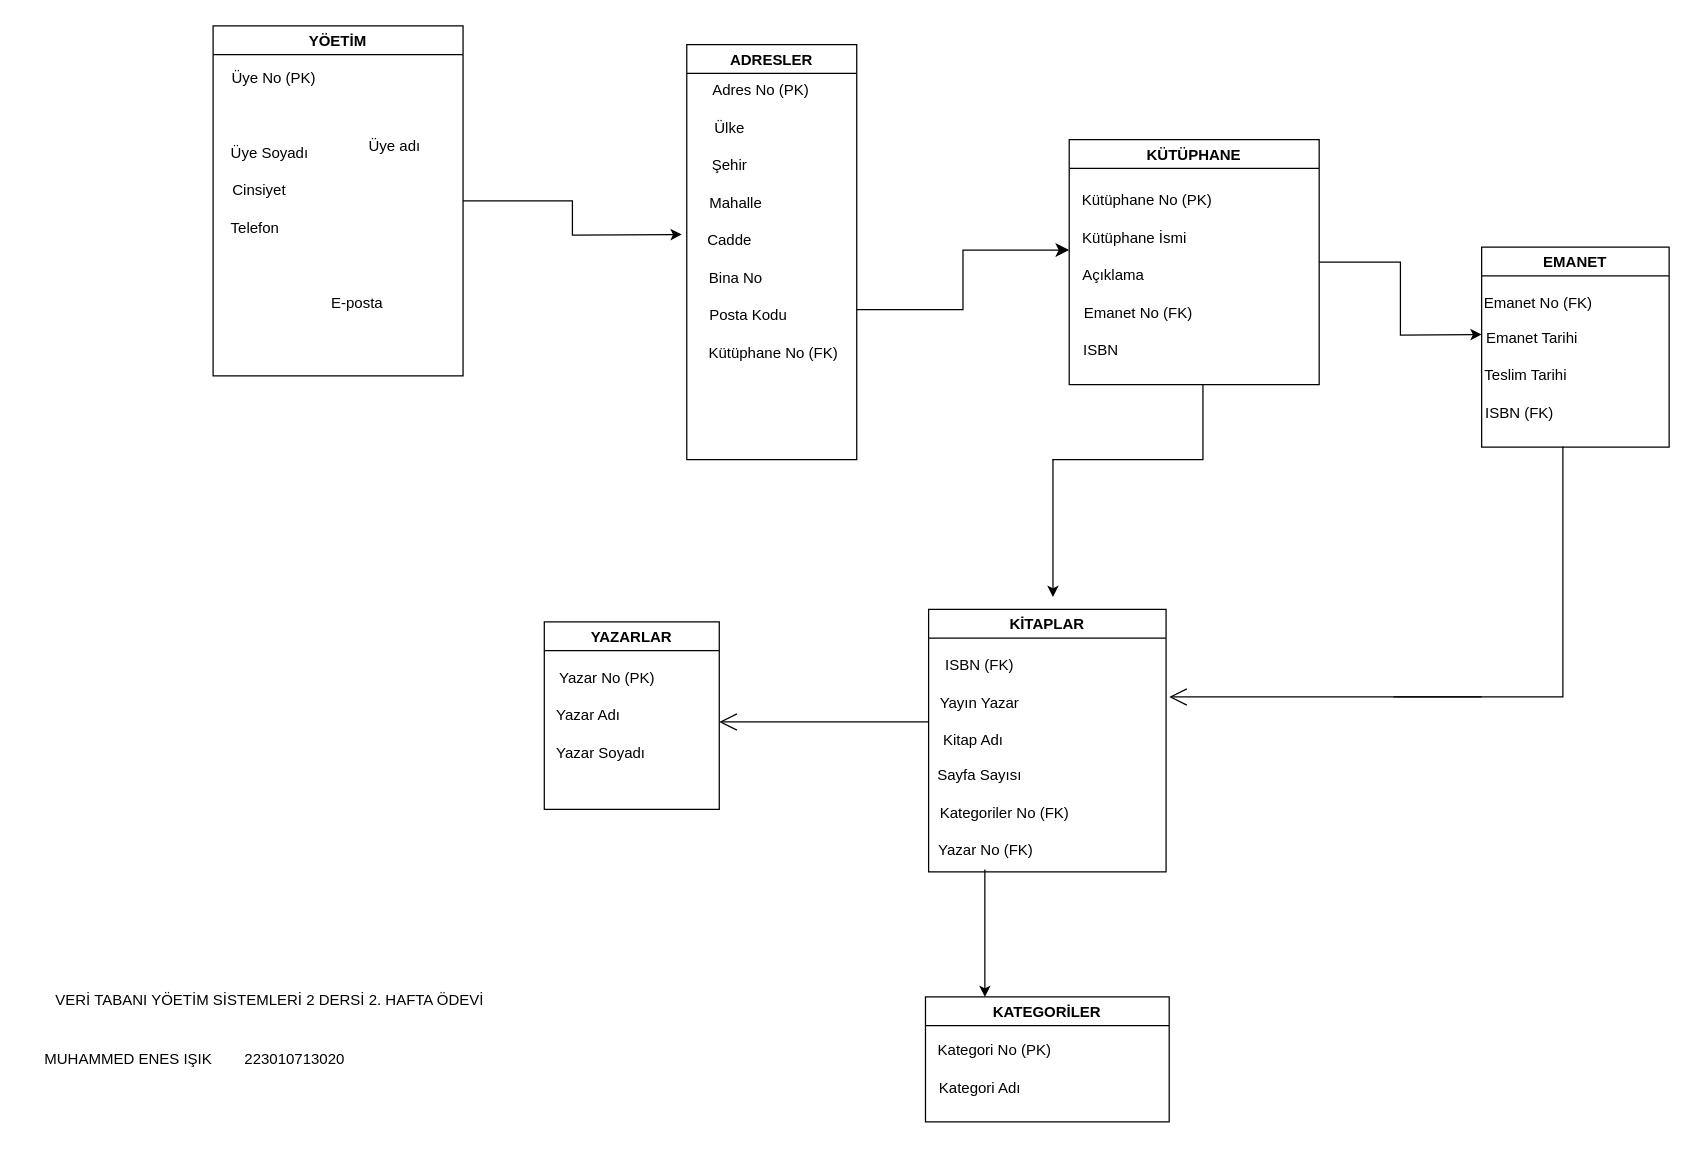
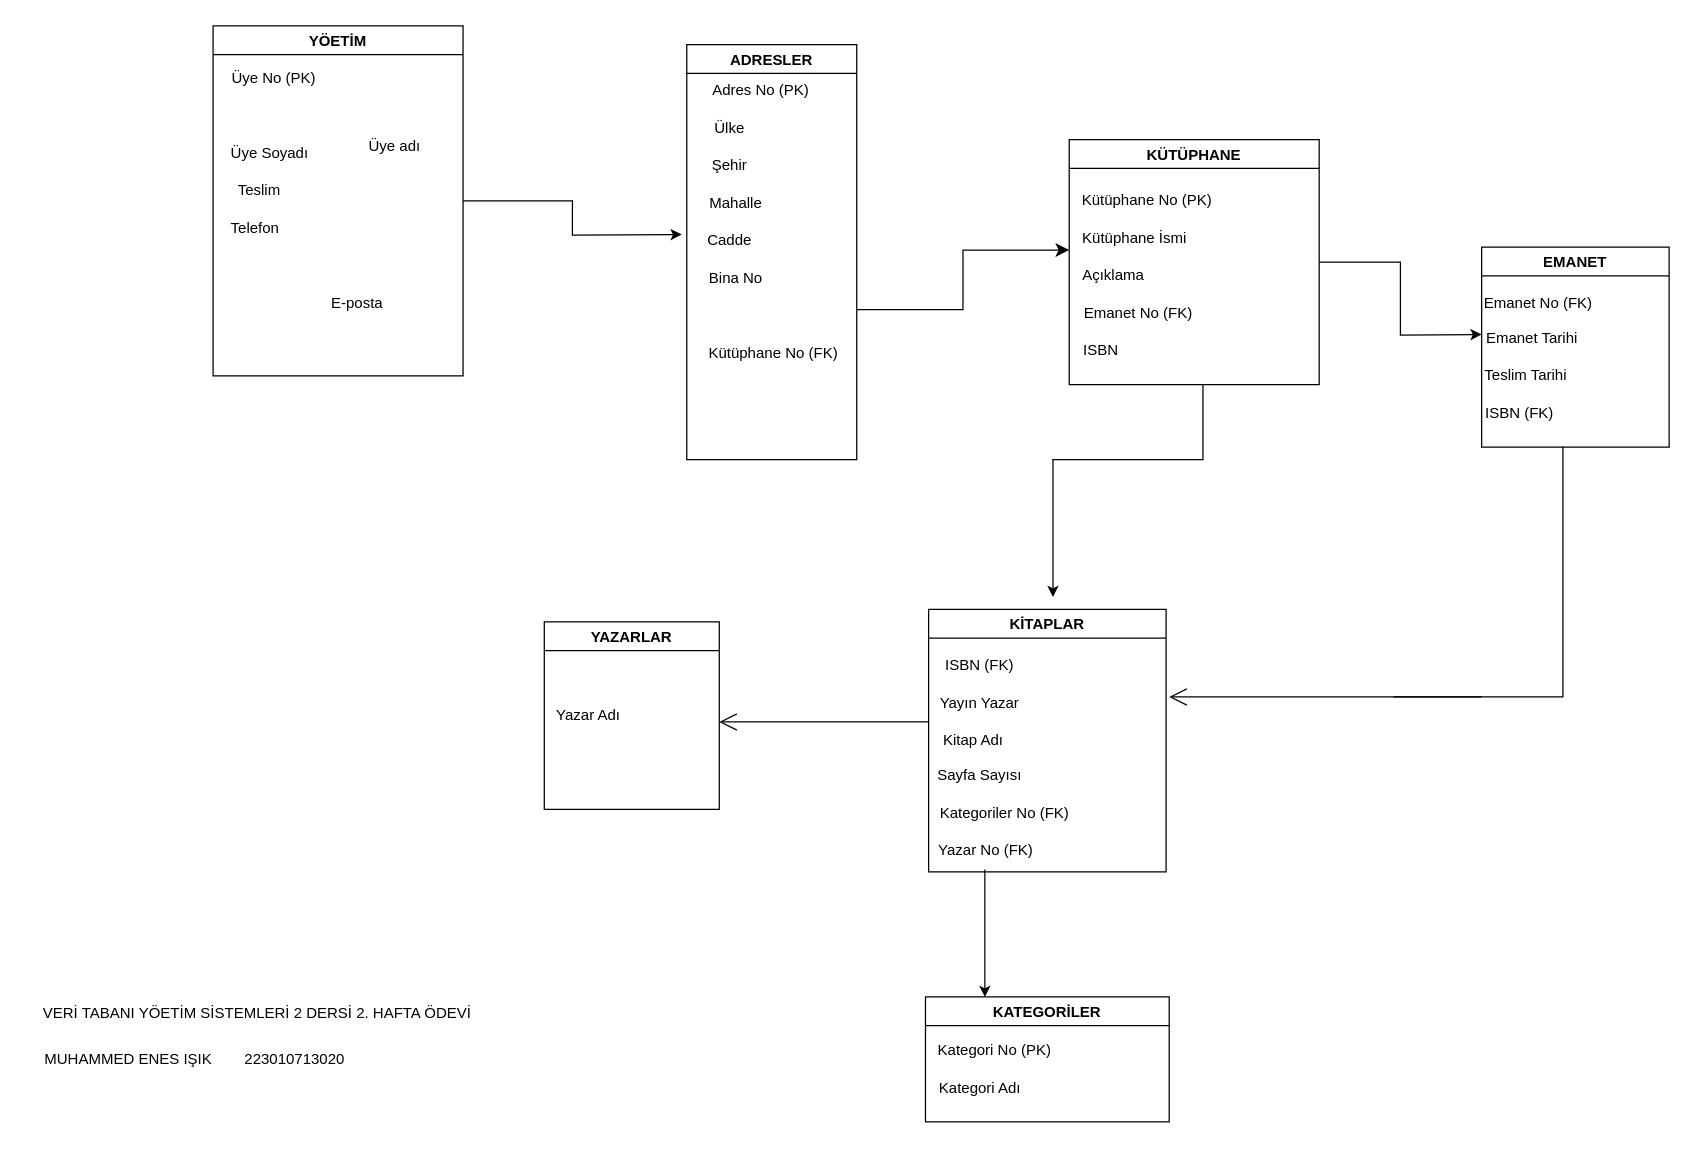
node "Cinsiyet": label "Cinsiyet" -> "Teslim"
node "Posta Kodu": removed
node "Yazar No (PK)": removed
node "Yazar Soyadı": removed
node "VERİ TABANI YÖETİM SİSTEMLERİ 2 DERSİ 2. HAFTA ÖDEVİ": moved (269, 1001) -> (257, 1013)
